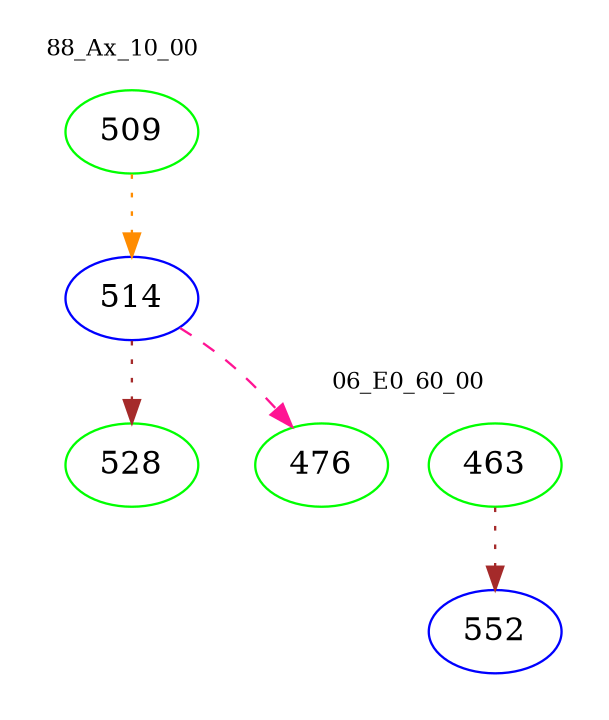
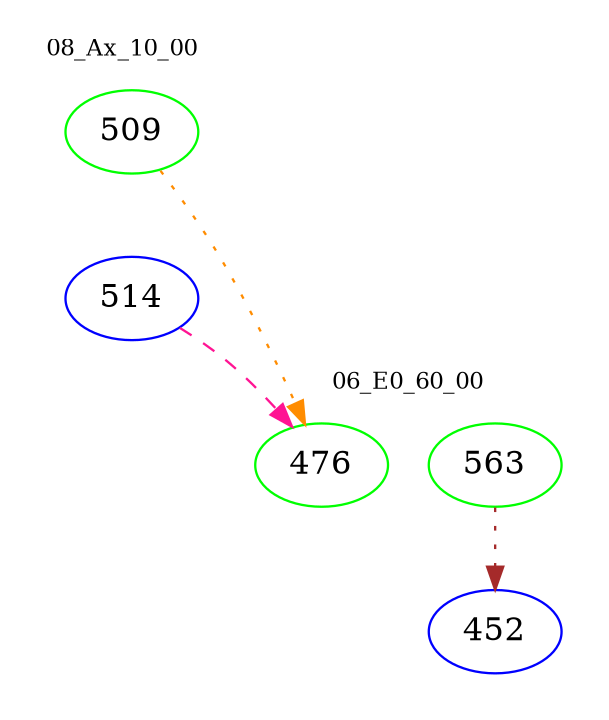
cluster "88_Ax_10_00": label "88_Ax_10_00" -> "08_Ax_10_00"
edge "509" -> "514": now "509" -> "476"
node "528": removed
node "463": label "463" -> "563"
node "552": label "552" -> "452"
